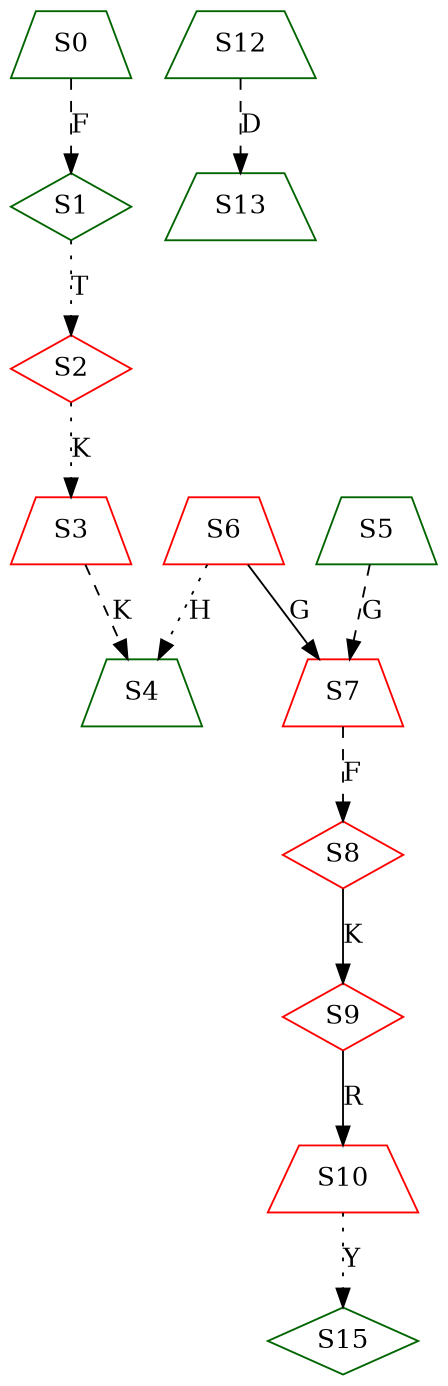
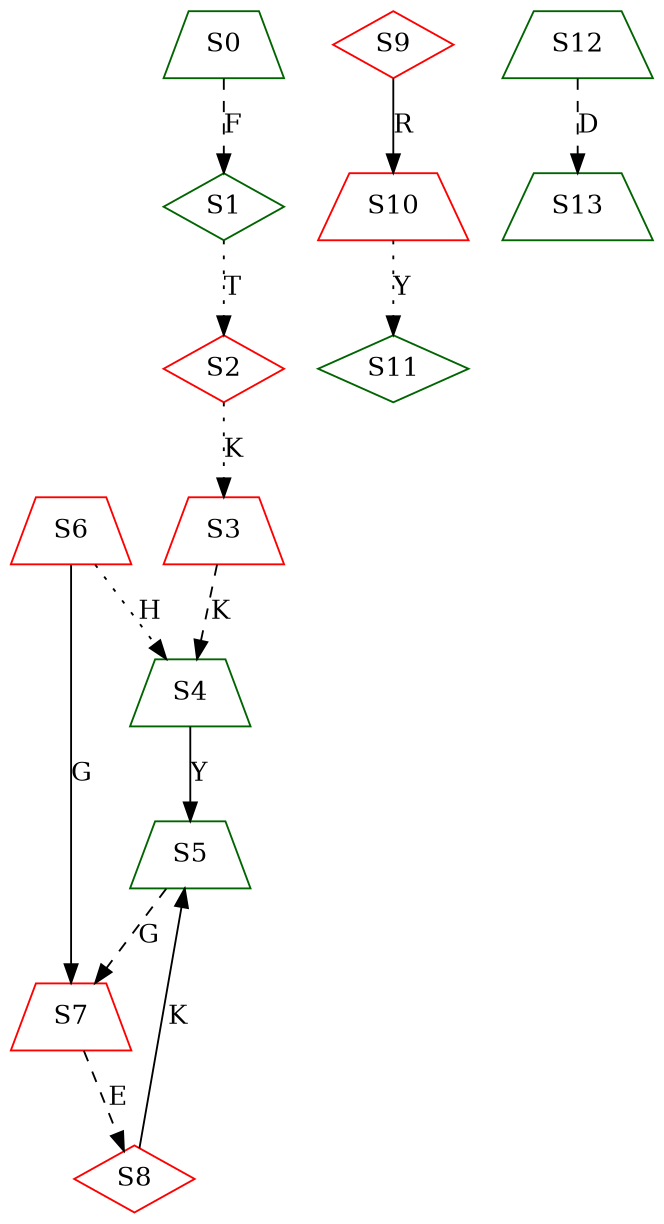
edge "S4" -> "S5": added, label "Y"
edge "S7" -> "S8": label "F" -> "E"
edge "S8" -> "S9": now "S8" -> "S5"
node "S15": label "S15" -> "S11"
